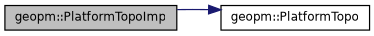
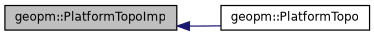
edge "geopm::PlatformTopoImp" -> "geopm::PlatformTopo": reversed
